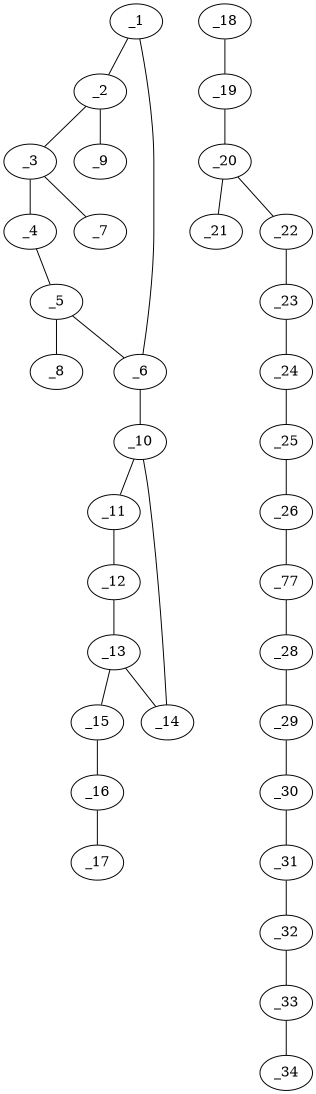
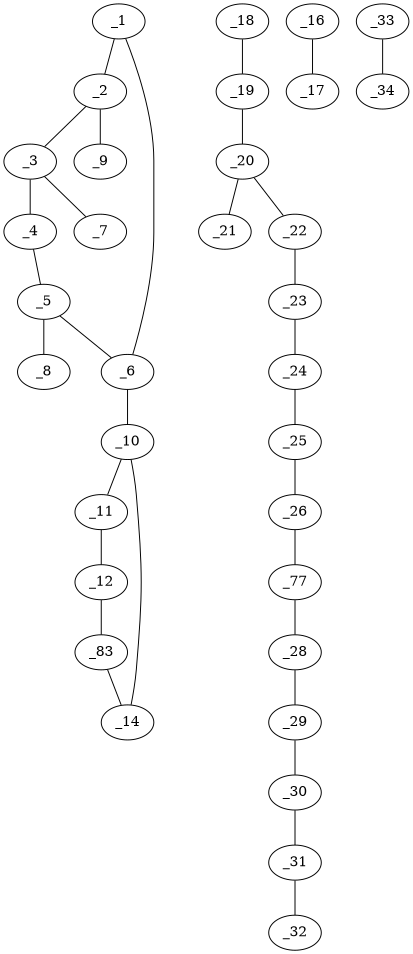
node "_13": label "_13" -> "_83"
node "_15": removed
edge "_32" -- "_33": removed
